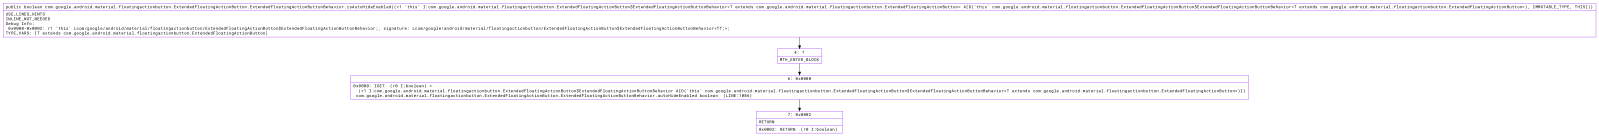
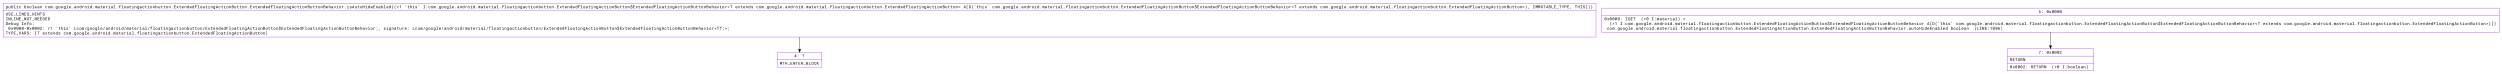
edge "4: ?" -> "6: 0x0000": removed
node "6: 0x0000": text "0x0000: IGET  (r0 I:boolean) =" -> "0x0000: IGET  (r0 I:material) ="
